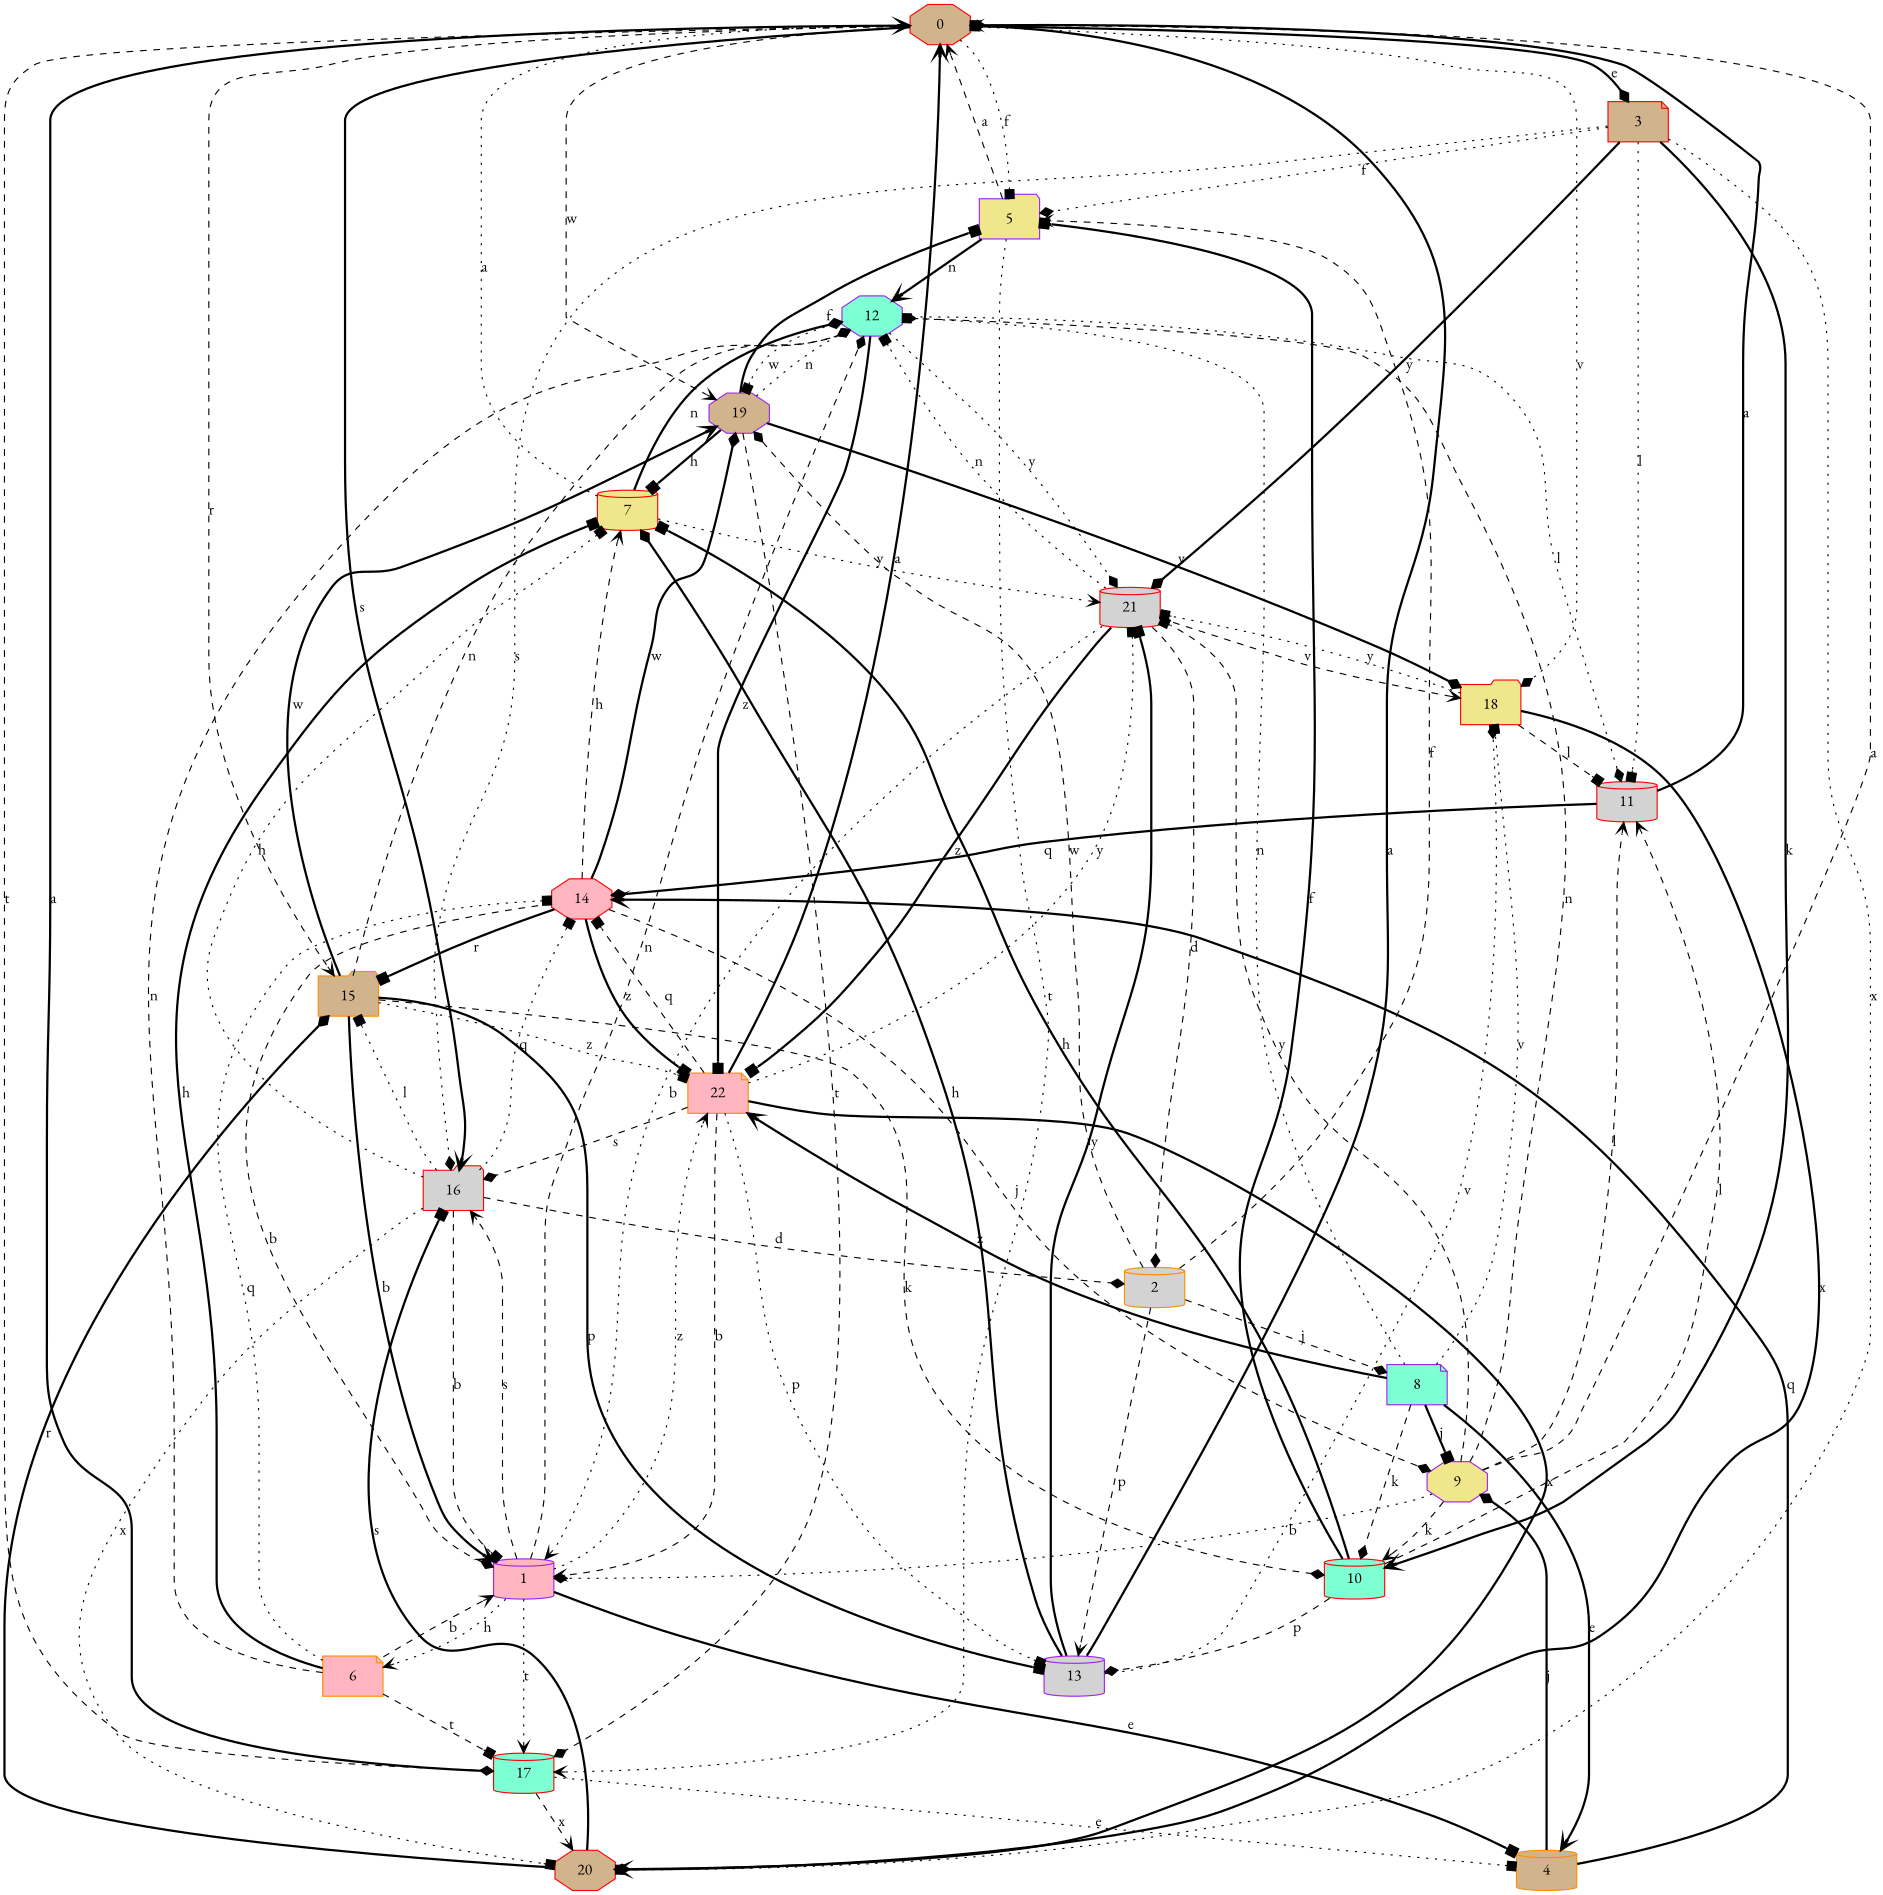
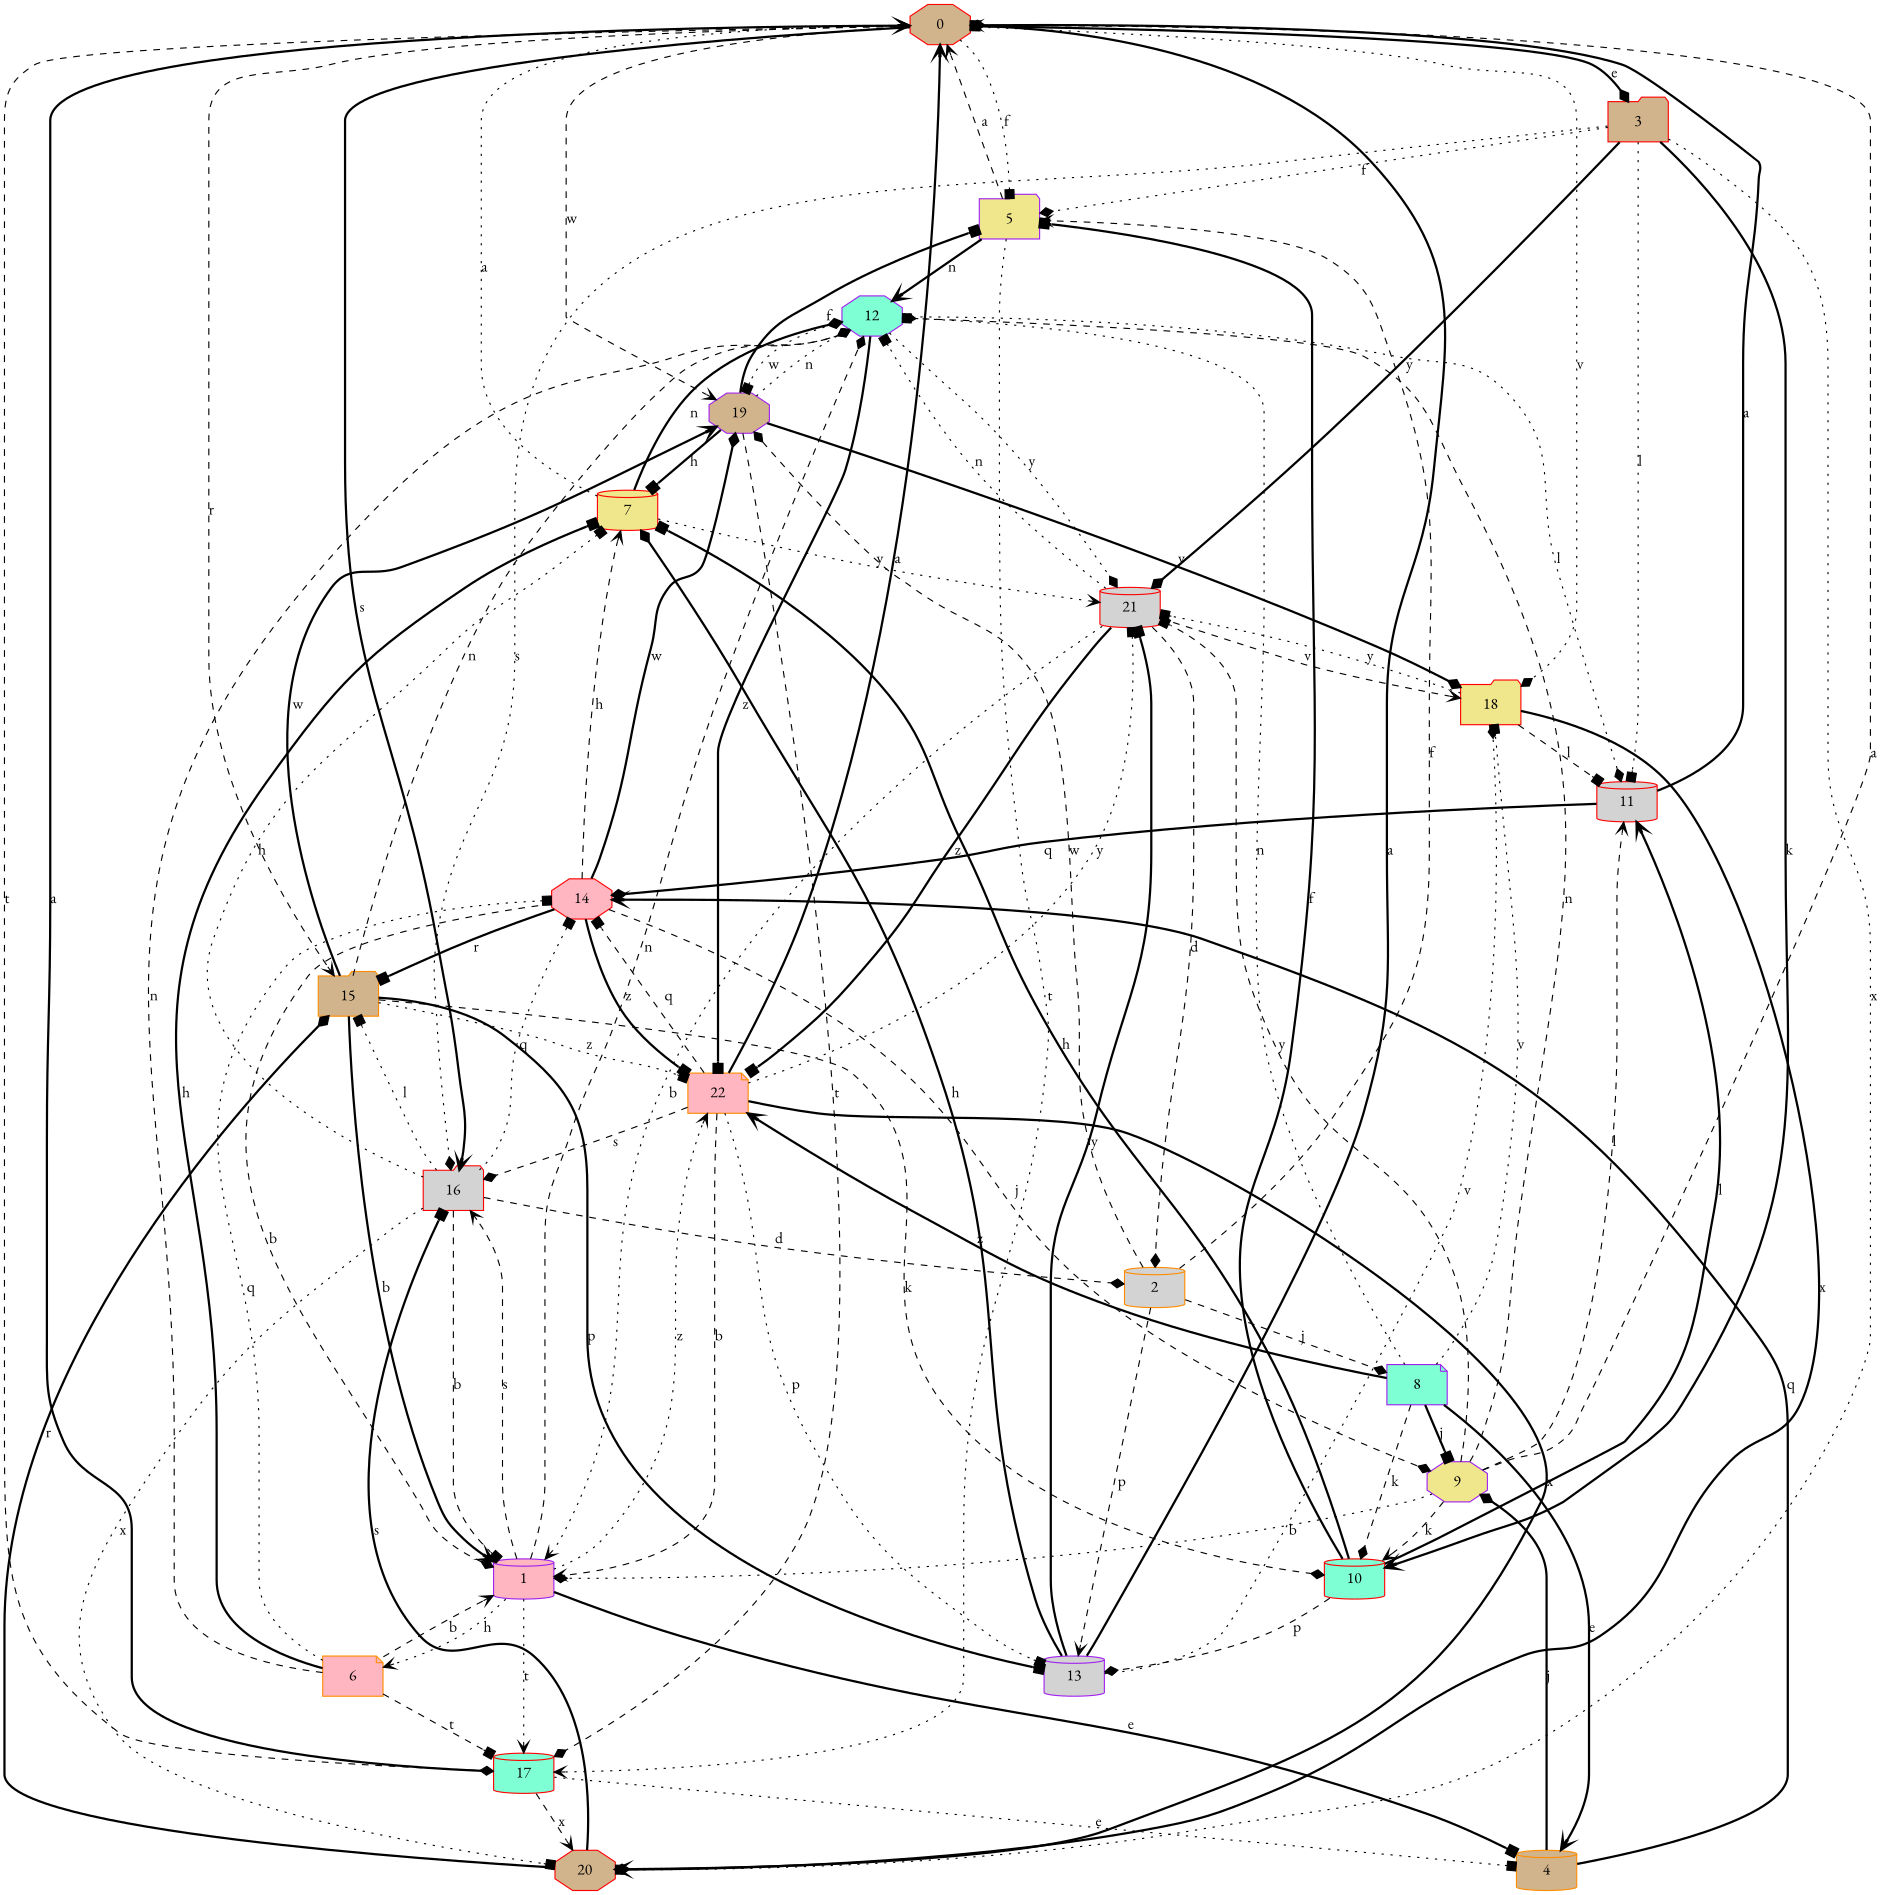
node "3": shape note -> folder
edge "10" -> "11": style dashed -> bold
